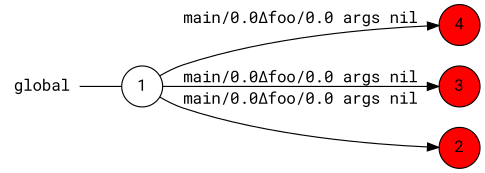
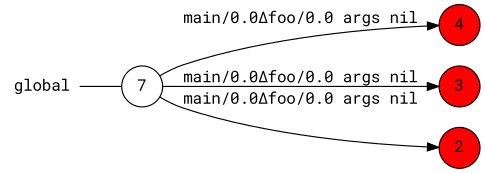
node "1": label "1" -> "7"
